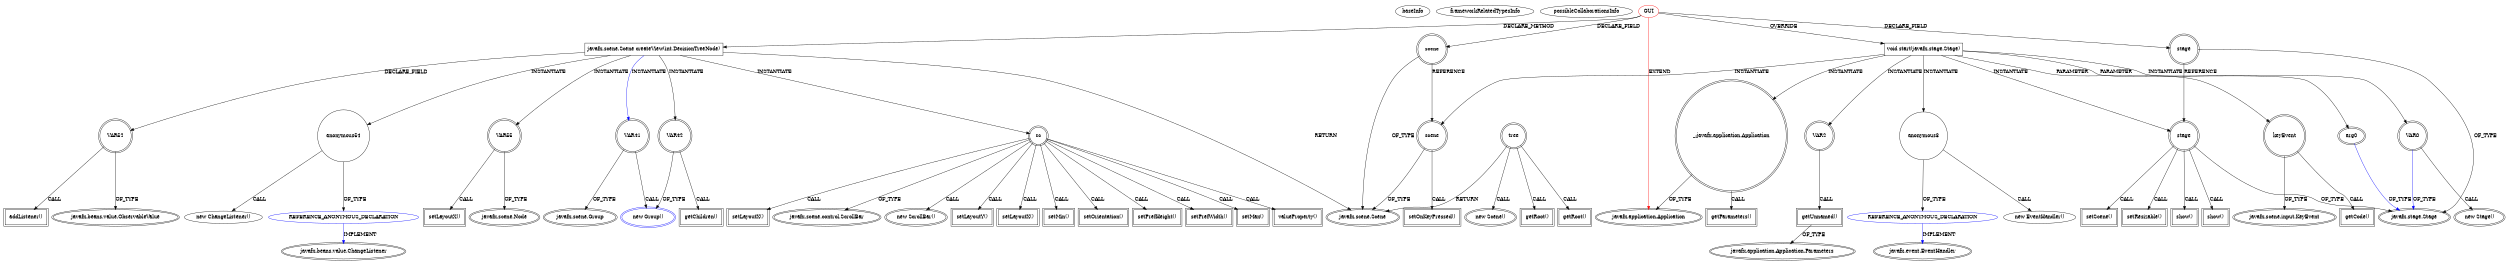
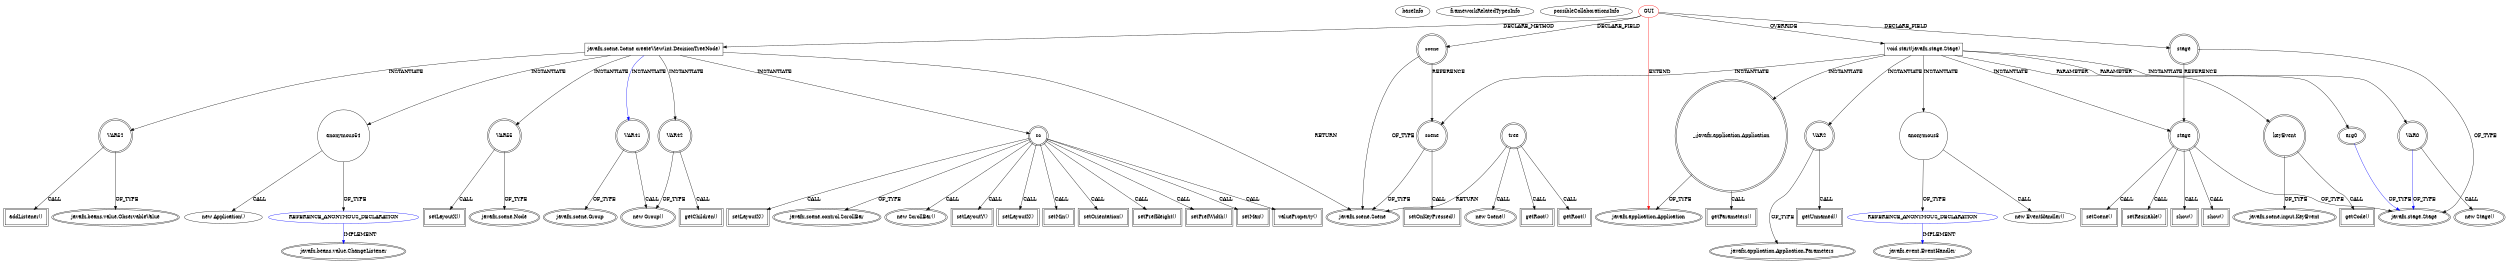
edge "javafx.scene.Scene createView(int,DecisionTreeNode)" -> "VAR52": label "DECLARE_FIELD" -> "INSTANTIATE"
node "new ChangeListener()": label "new ChangeListener()" -> "new Application()"
node "new Group()": color blue -> black
edge "getUnnamed()" -> "javafx.application.Application.Parameters": now "VAR2" -> "javafx.application.Application.Parameters"
